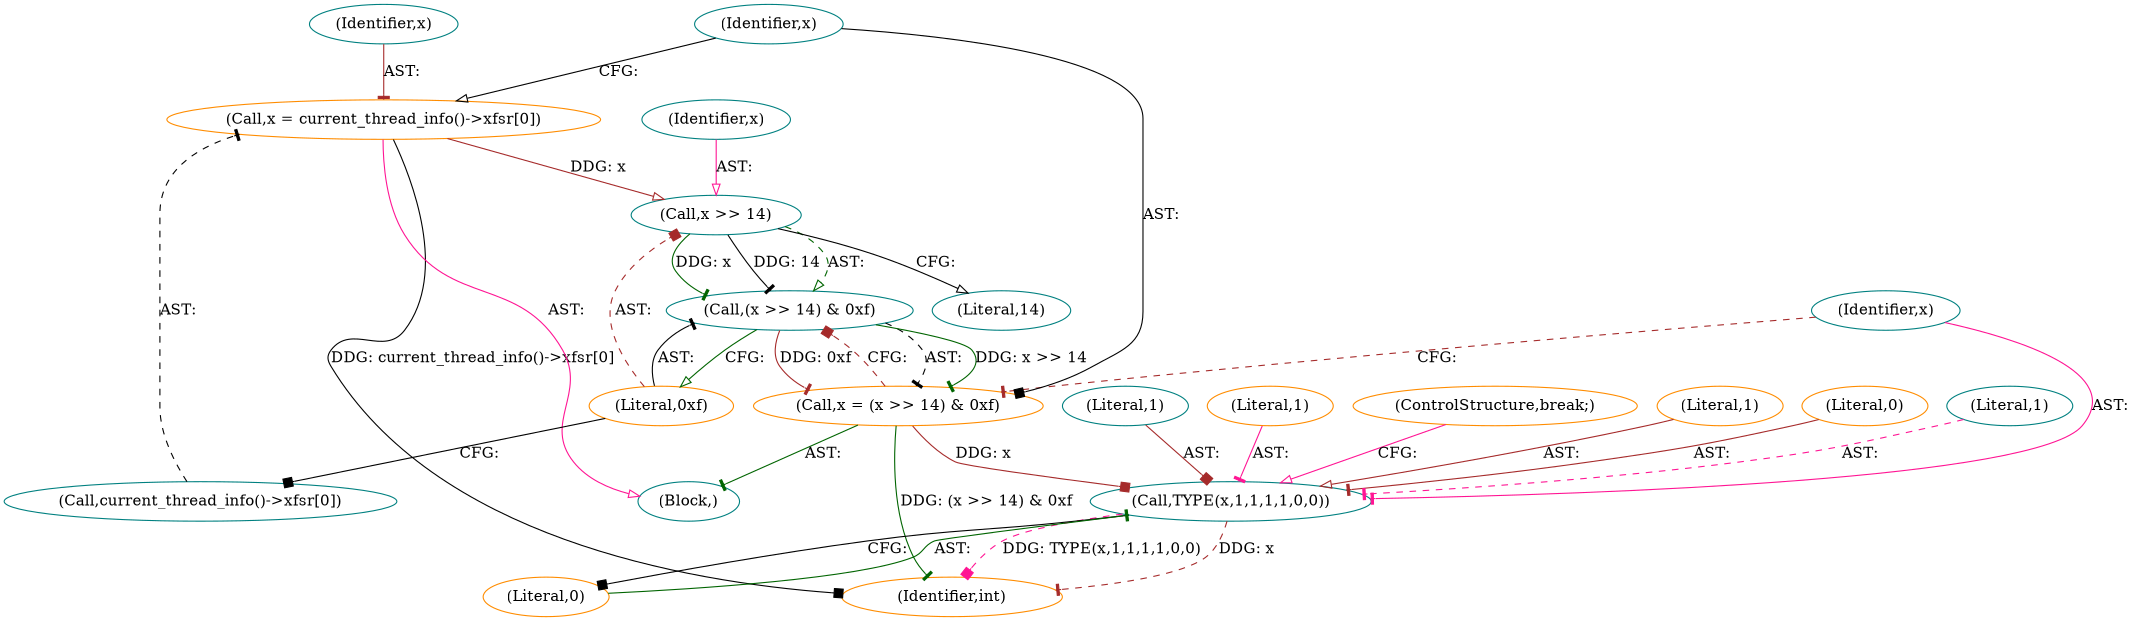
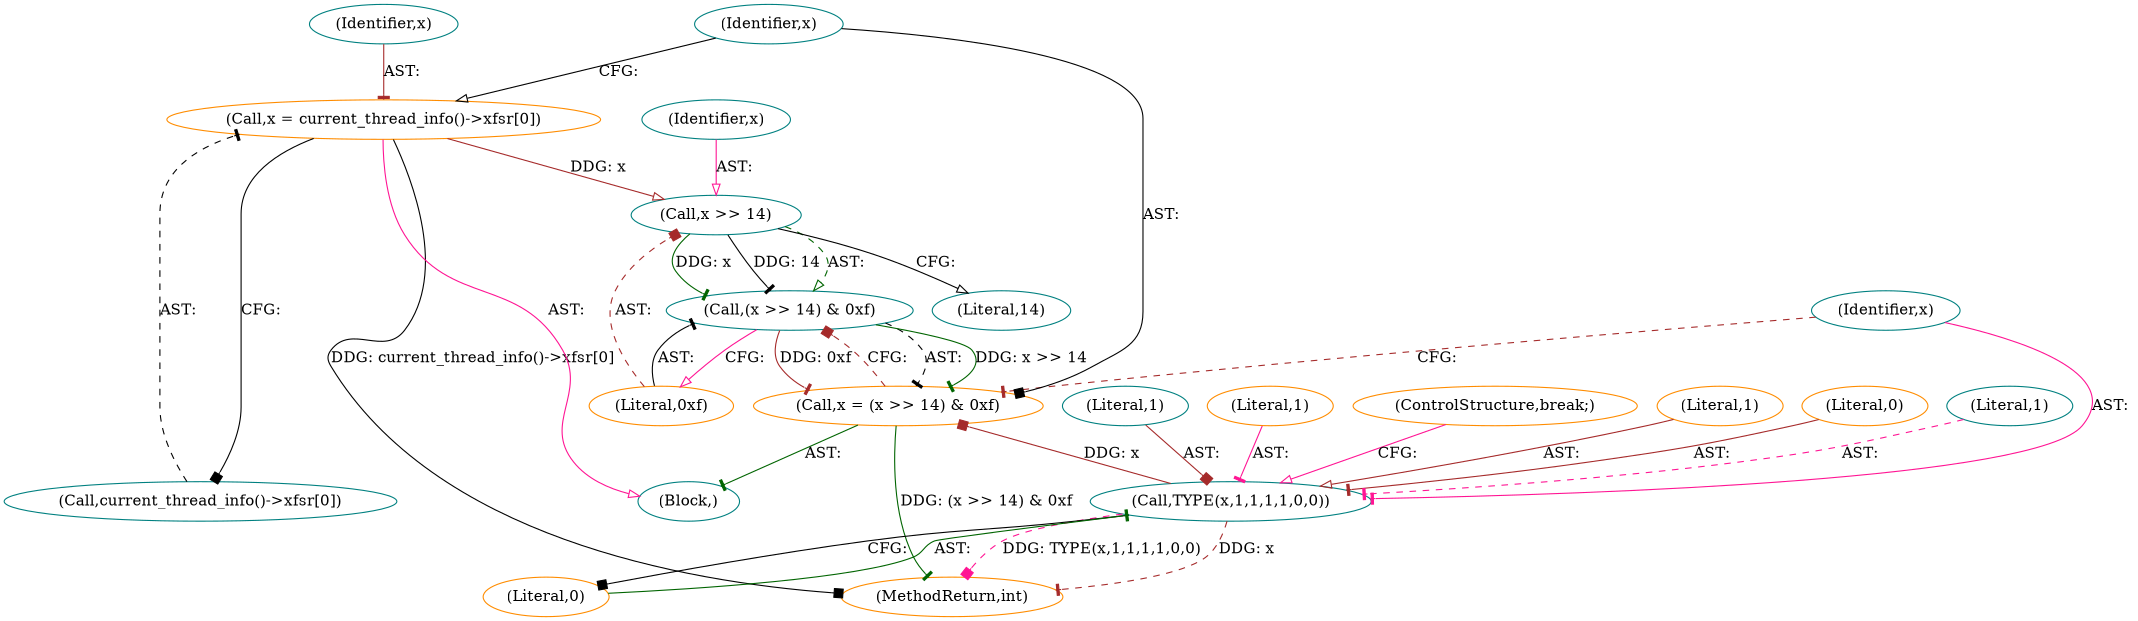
edge "(Call,(x >> 14) & 0xf)" -> "(Literal,0xf)": color darkgreen -> deeppink
edge "(Literal,0xf)" -> "(Call,current_thread_info()->xfsr[0])": now "(Call,x = current_thread_info()->xfsr[0])" -> "(Call,current_thread_info()->xfsr[0])"
edge "(Call,x = (x >> 14) & 0xf)" -> "(Call,TYPE(x,1,1,1,1,0,0))": reversed
node "(Identifier,int)": label "(Identifier,int)" -> "(MethodReturn,int)"
